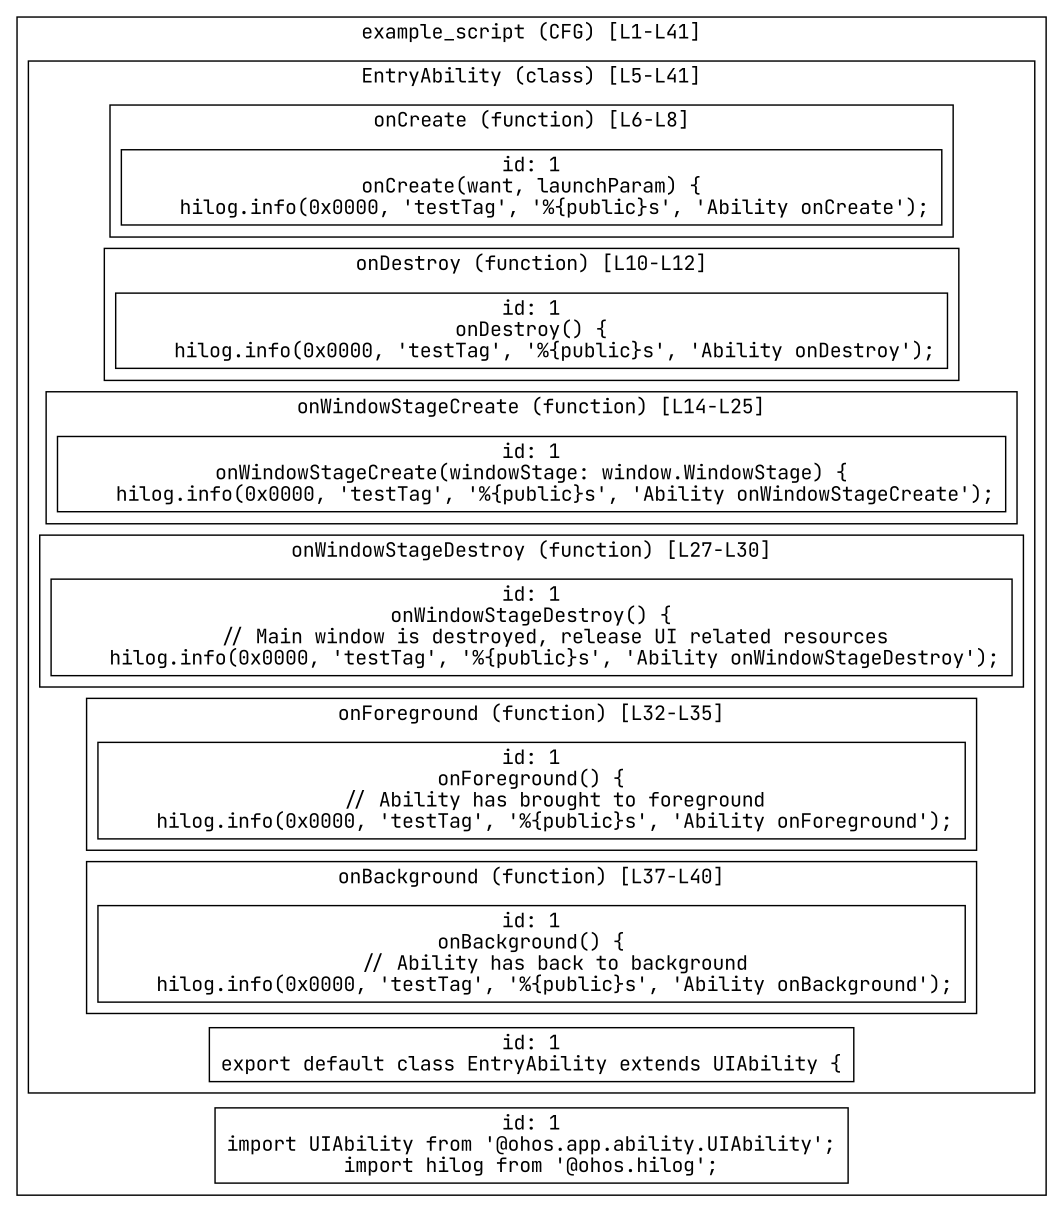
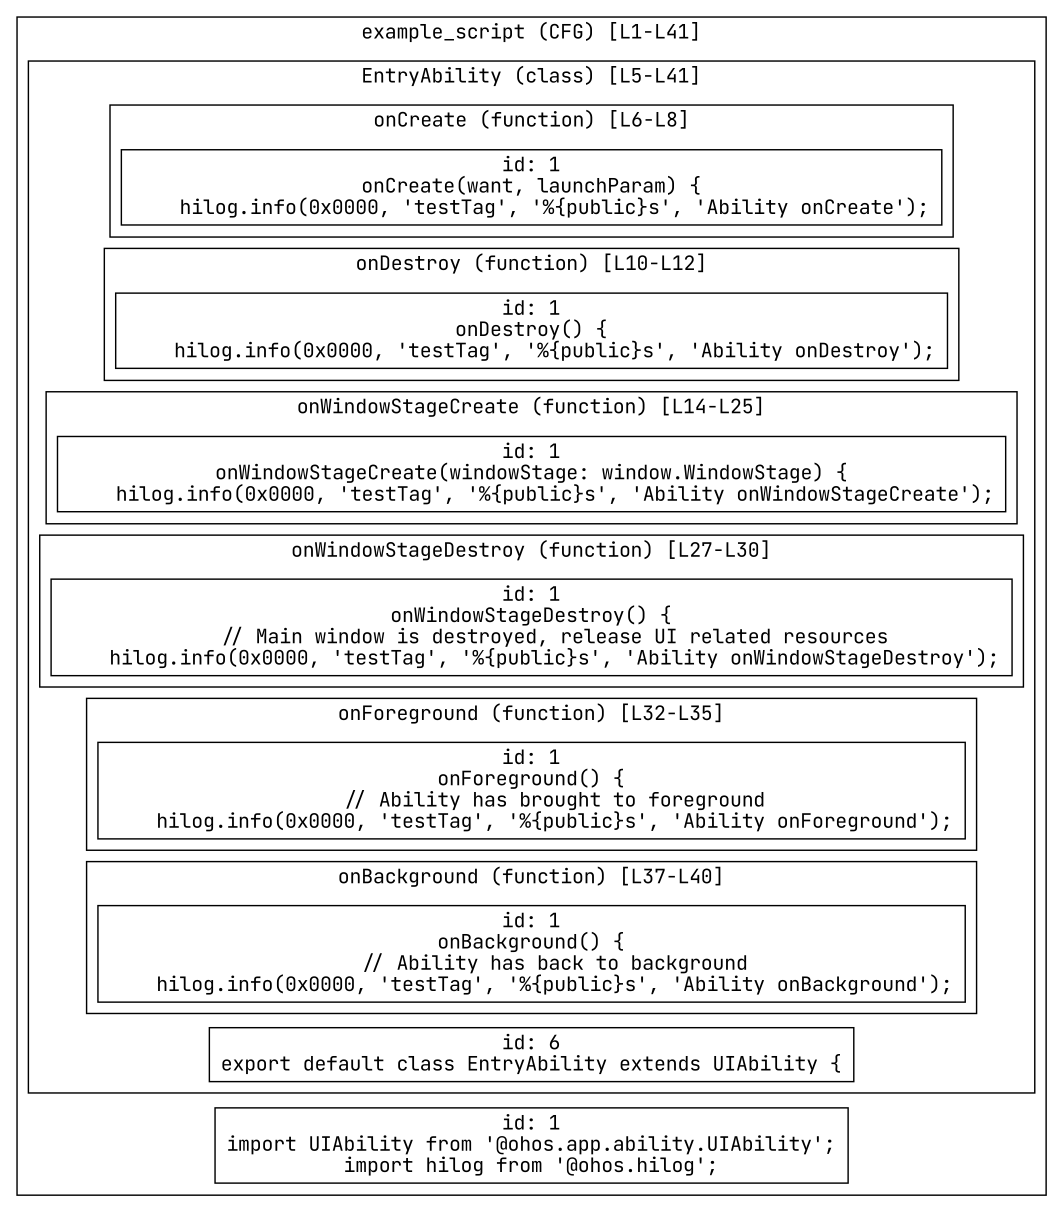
node "id: 1 export default class EntryAbility extends UIAbility {": label "id: 1 export default class EntryAbility extends UIAbility {" -> "id: 6 export default class EntryAbility extends UIAbility {"
